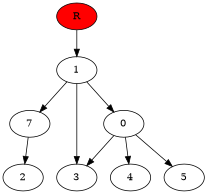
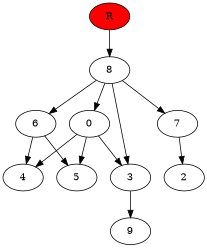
node "1": label "1" -> "8"
node "6": added
node "9": added
